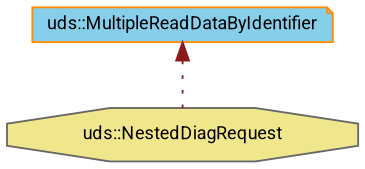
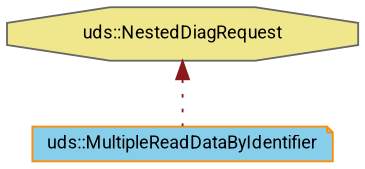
edge "uds::NestedDiagRequest" -> "uds::MultipleReadDataByIdentifier": reversed
